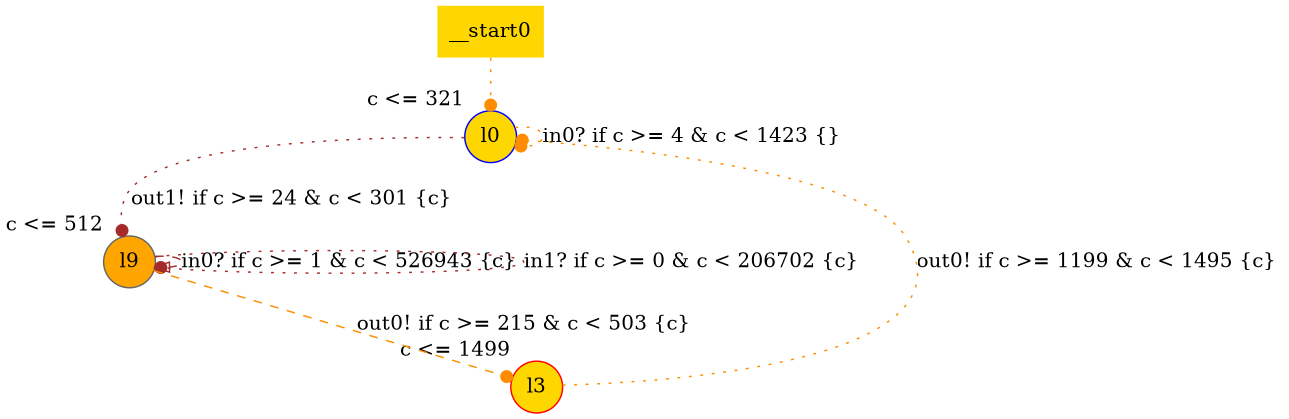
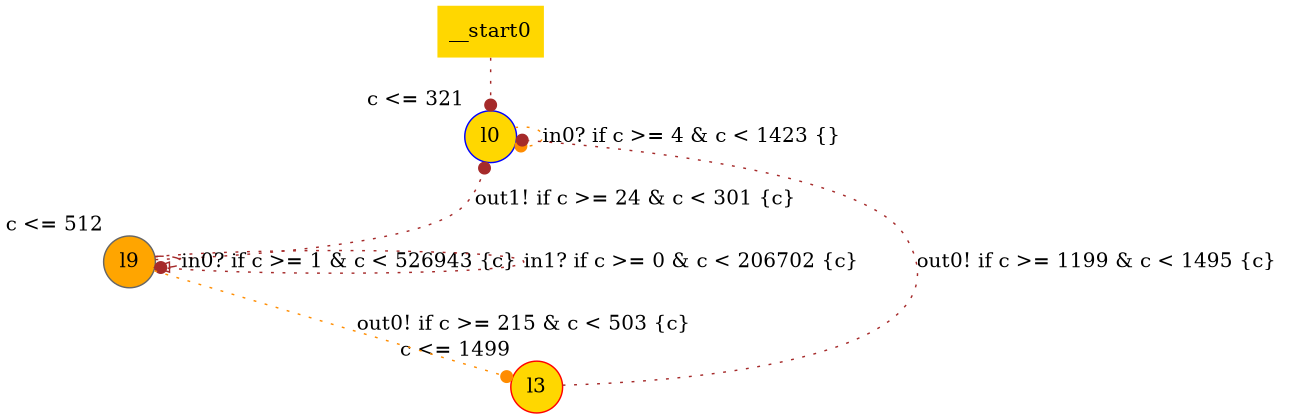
edge "__start0" -> "l0 c <= 321": color darkorange -> brown
edge "l0 c <= 321" -> "l9 c <= 512": reversed
edge "l3 c <= 1499" -> "l0 c <= 321": color darkorange -> brown
edge "l9 c <= 512" -> "l3 c <= 1499": style dashed -> dotted
